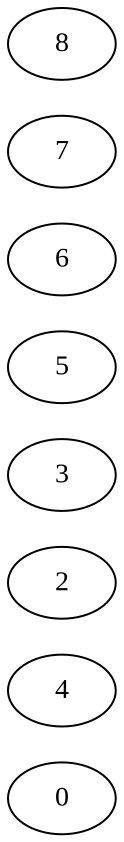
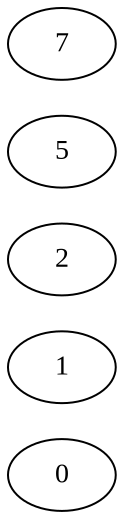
node "8": removed
node "6": removed
node "3": removed
node "4": label "4" -> "1"
